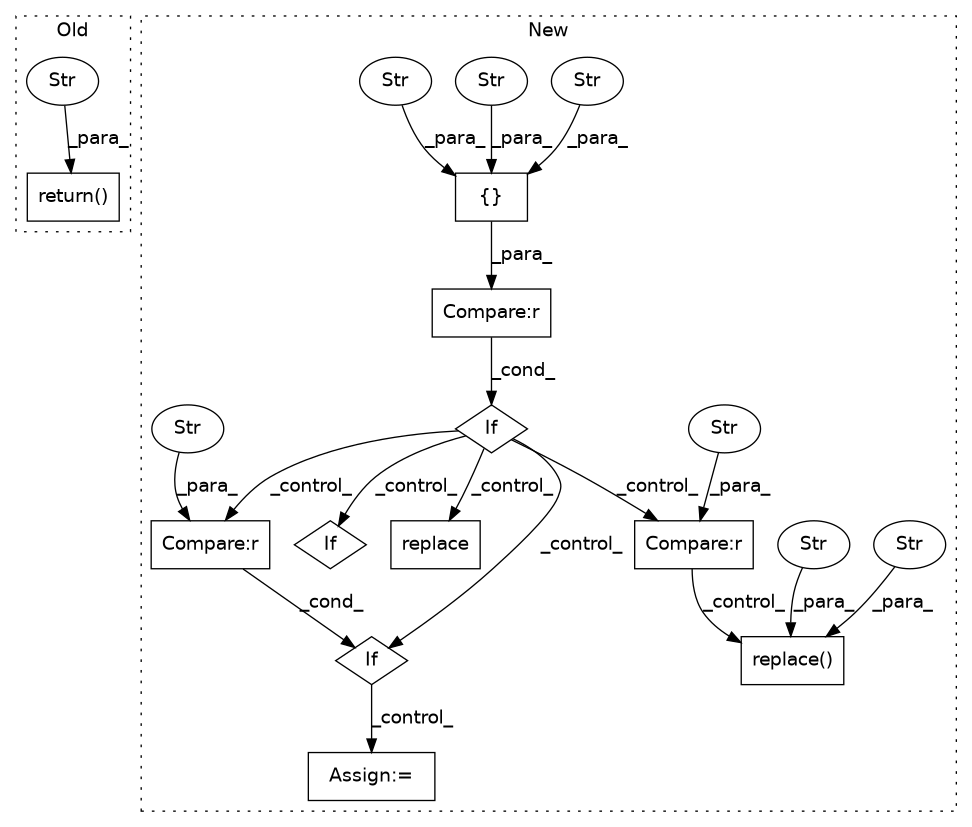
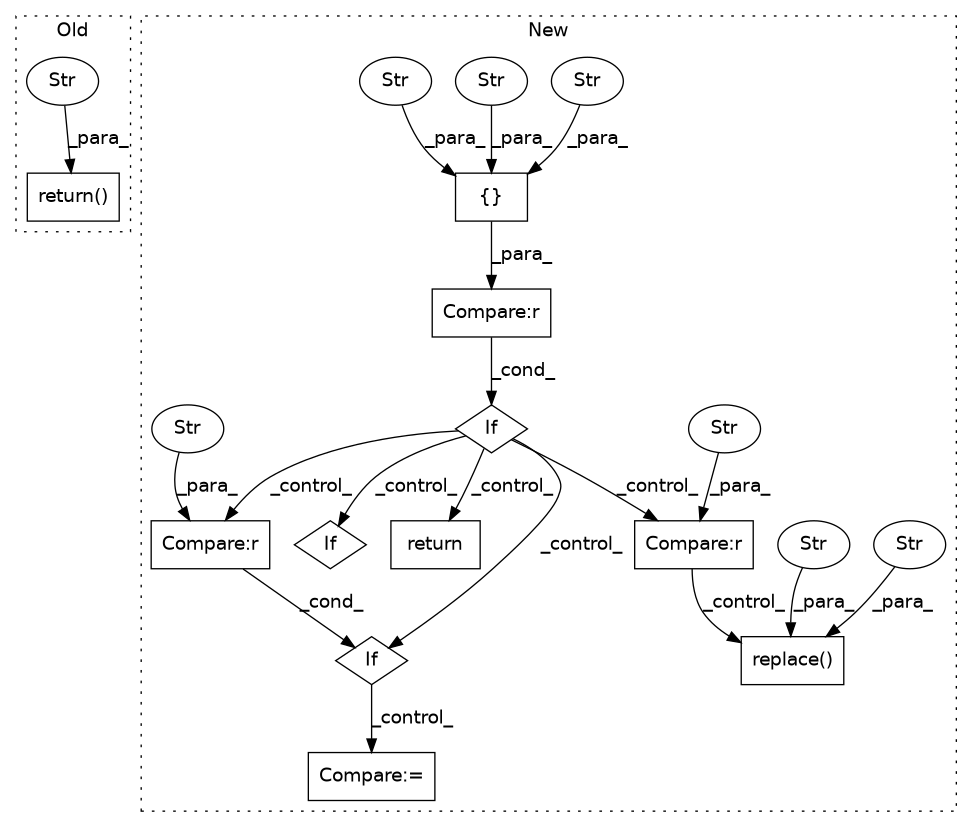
node "replace": label "replace" -> "return"
node "Assign:=": label "Assign:=" -> "Compare:="
